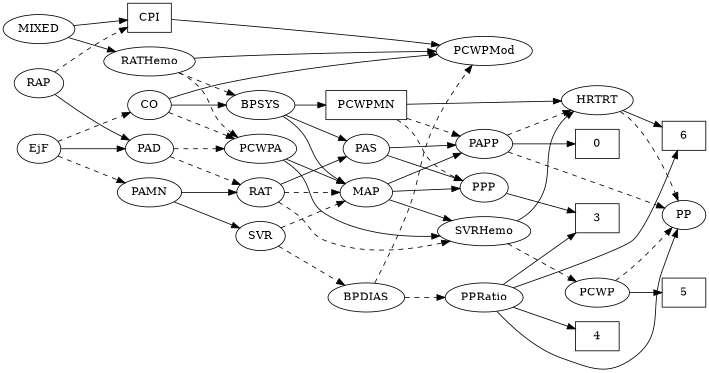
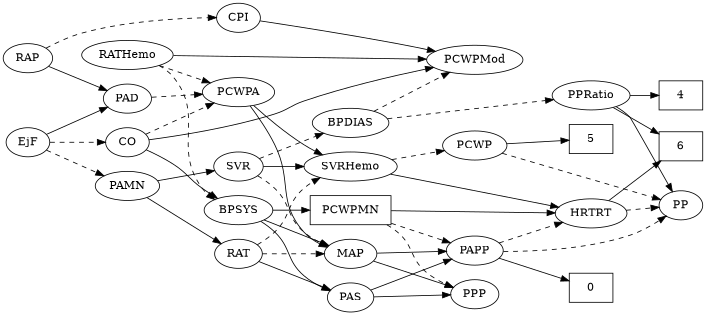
node "CPI": shape box -> ellipse
node "MIXED": removed
edge "PAD" -> "RAT": removed
edge "MAP" -> "SVRHemo": now "SVR" -> "SVRHemo"
node "3": removed
